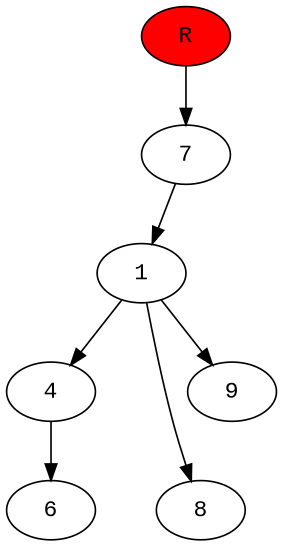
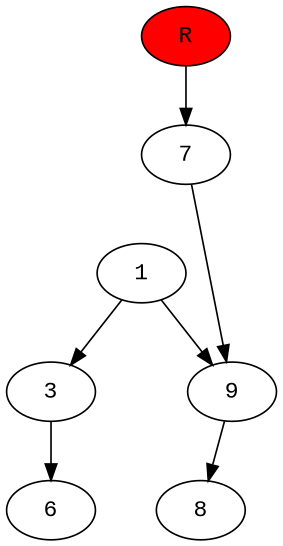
edge "7" -> "1": now "7" -> "9"
edge "1" -> "8": now "9" -> "8"
node "4": label "4" -> "3"
